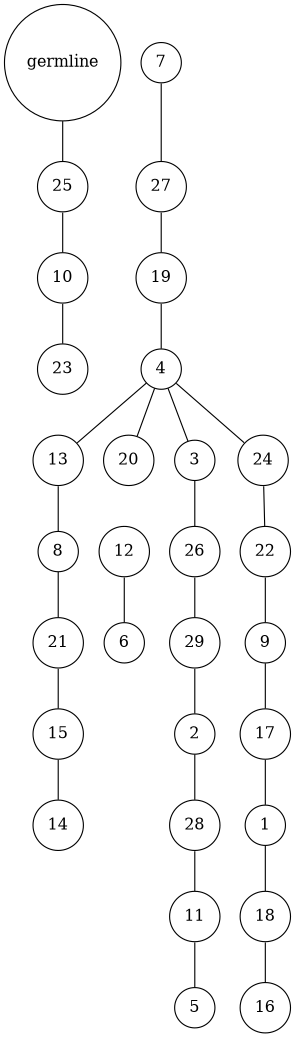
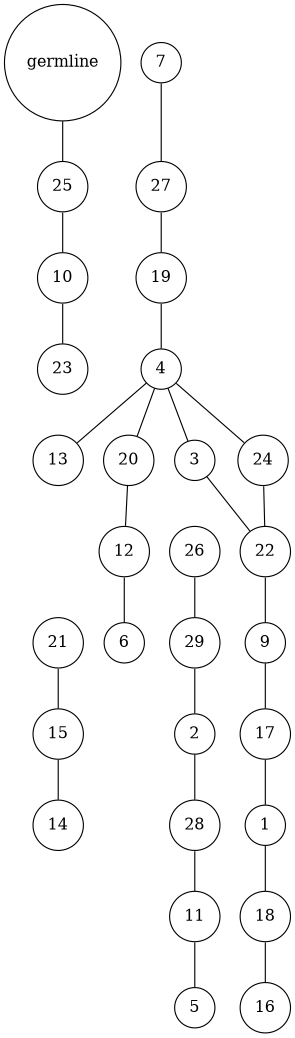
edge "3" -- "26": now "3" -- "22"
edge "20" -- "12": added
node "8": removed
